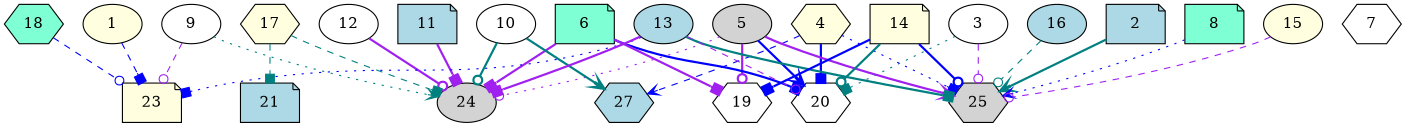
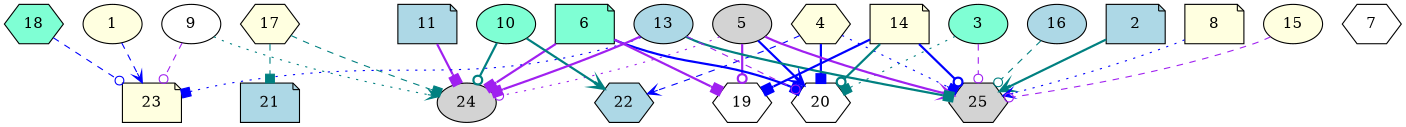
node "12": removed
node "10": fillcolor white -> aquamarine
node "3": fillcolor white -> aquamarine
node "8": fillcolor aquamarine -> lightyellow
edge "1" -> "23": arrowhead box -> vee
node "27": label "27" -> "22"
